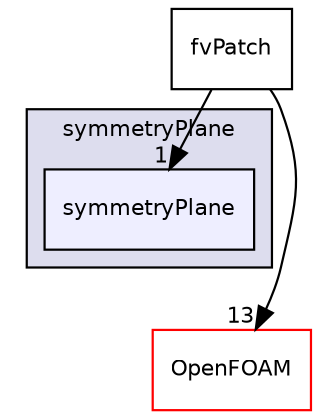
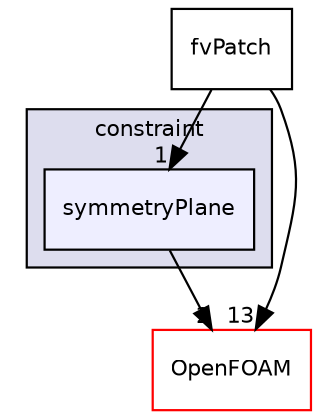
cluster "symmetryPlane": label "symmetryPlane" -> "constraint"
edge "symmetryPlane" -> "OpenFOAM": added
